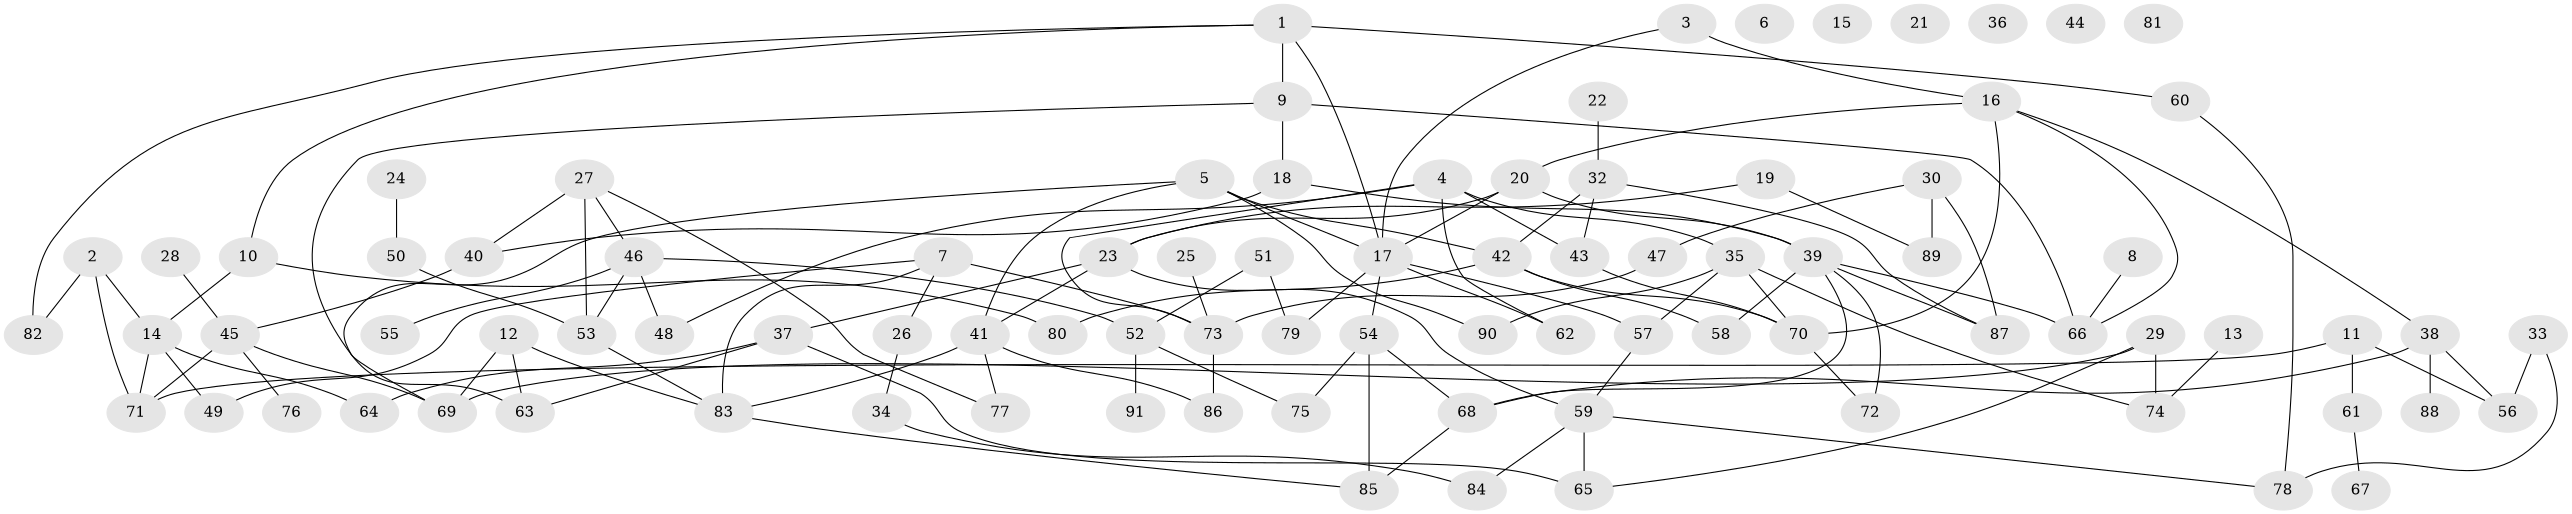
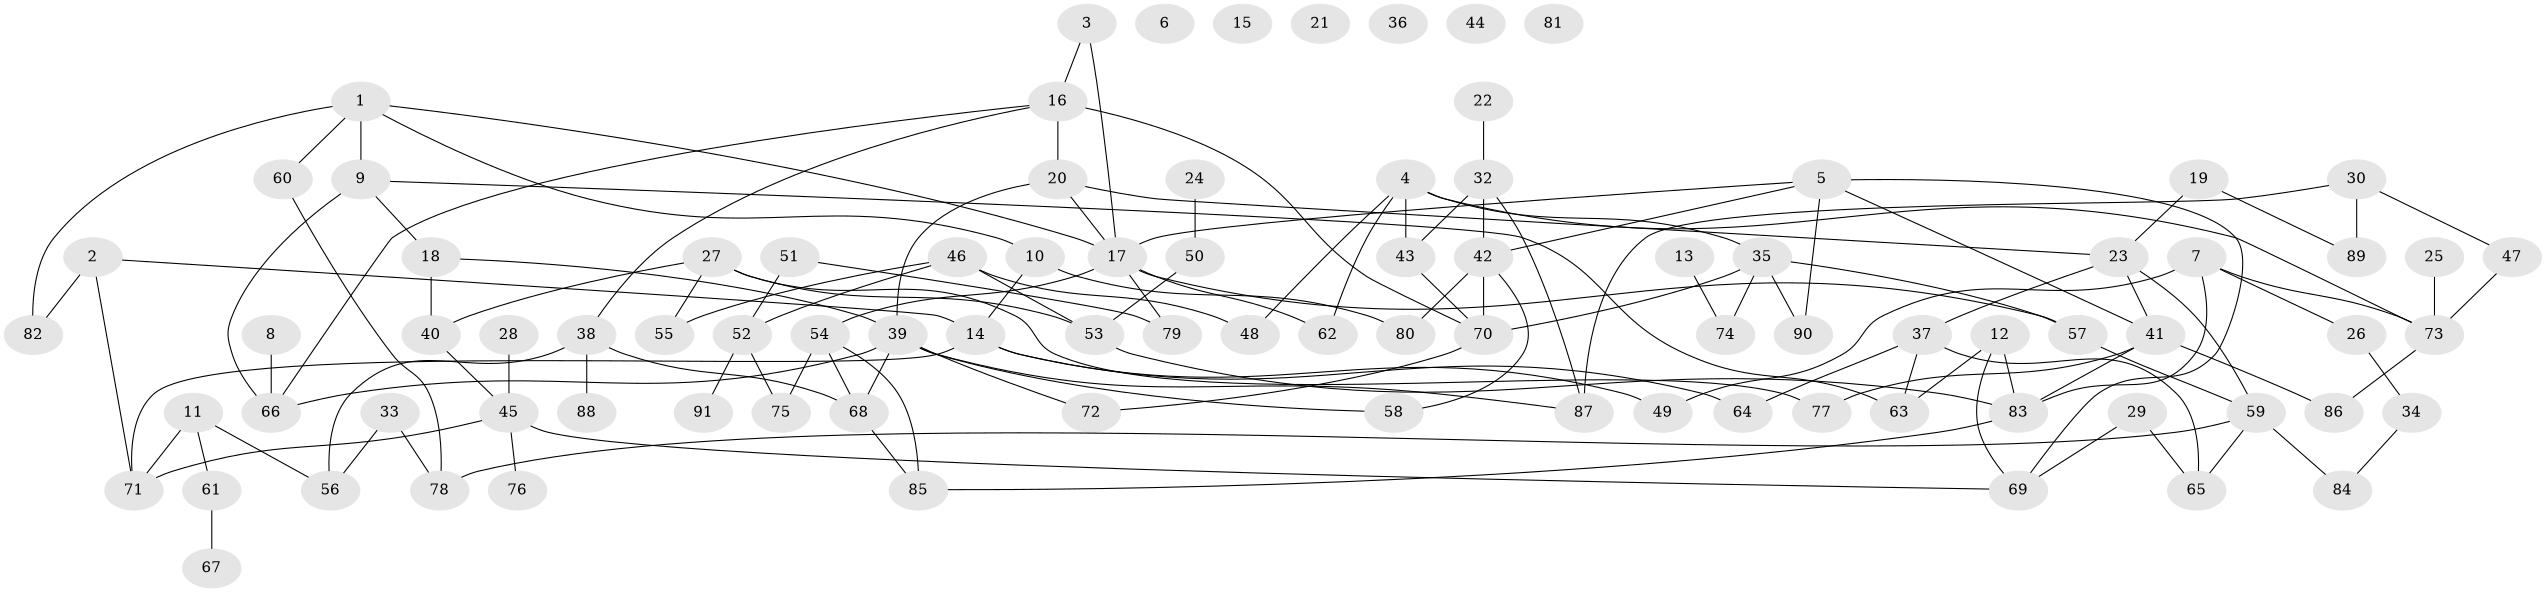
edge "27" -- "46": now "27" -- "55"
edge "29" -- "74": removed
